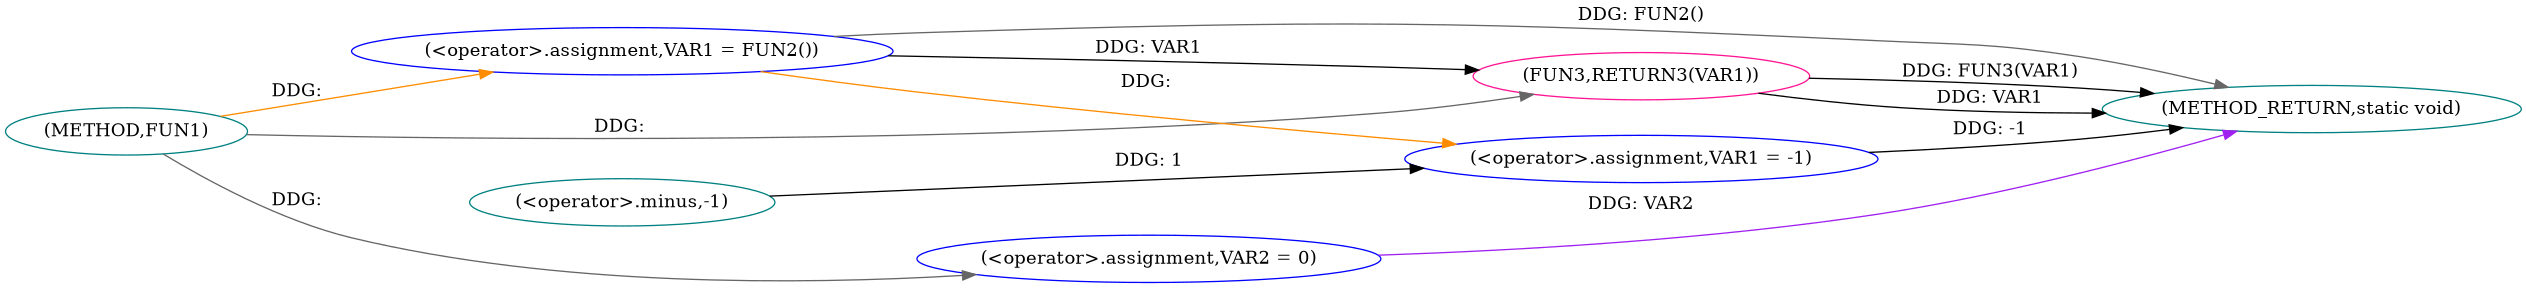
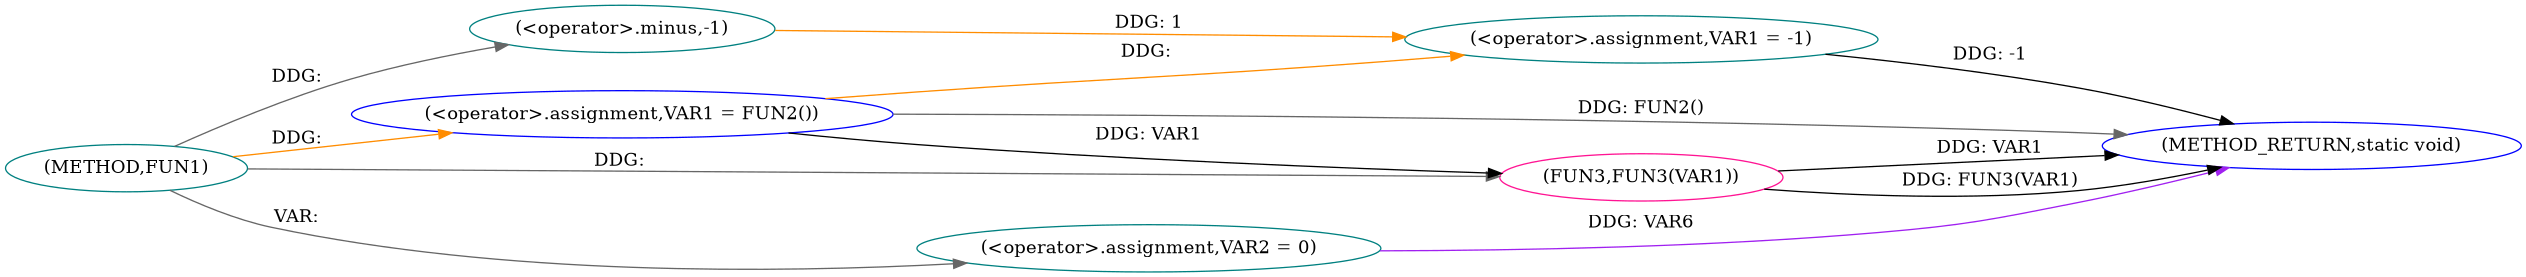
node "(FUN3,RETURN3(VAR1))": label "(FUN3,RETURN3(VAR1))" -> "(FUN3,FUN3(VAR1))"
edge "(METHOD,FUN1)" -> "(<operator>.minus,-1)": added, label "DDG:"
node "(METHOD_RETURN,static void)": color teal -> blue
node "(<operator>.assignment,VAR1 = -1)": color blue -> teal
edge "(<operator>.minus,-1)" -> "(<operator>.assignment,VAR1 = -1)": color black -> darkorange
edge "(METHOD,FUN1)" -> "(<operator>.assignment,VAR2 = 0)": label "DDG: " -> "VAR: "
edge "(<operator>.assignment,VAR2 = 0)" -> "(METHOD_RETURN,static void)": label "DDG: VAR2" -> "DDG: VAR6"
node "(<operator>.assignment,VAR2 = 0)": color blue -> teal
